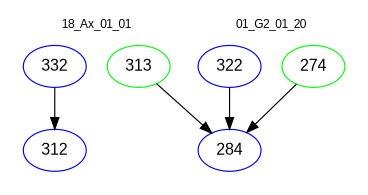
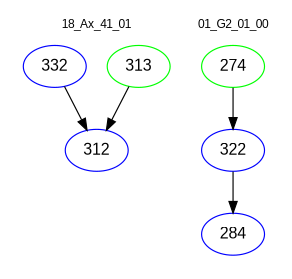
cluster "18_Ax_01_01": label "18_Ax_01_01" -> "18_Ax_41_01"
cluster "01_G2_01_20": label "01_G2_01_20" -> "01_G2_01_00"
edge "313" -> "284": now "313" -> "312"
edge "274" -> "284": now "274" -> "322"
